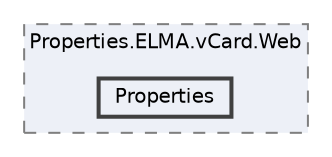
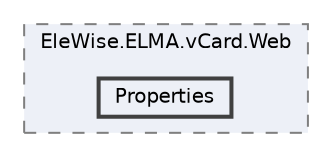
cluster "Properties.ELMA.vCard.Web": label "Properties.ELMA.vCard.Web" -> "EleWise.ELMA.vCard.Web"
